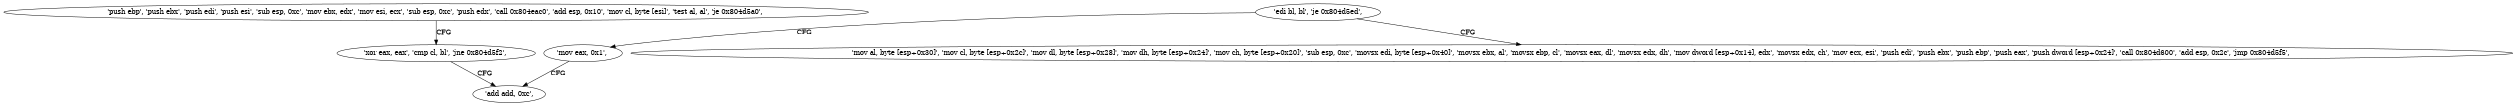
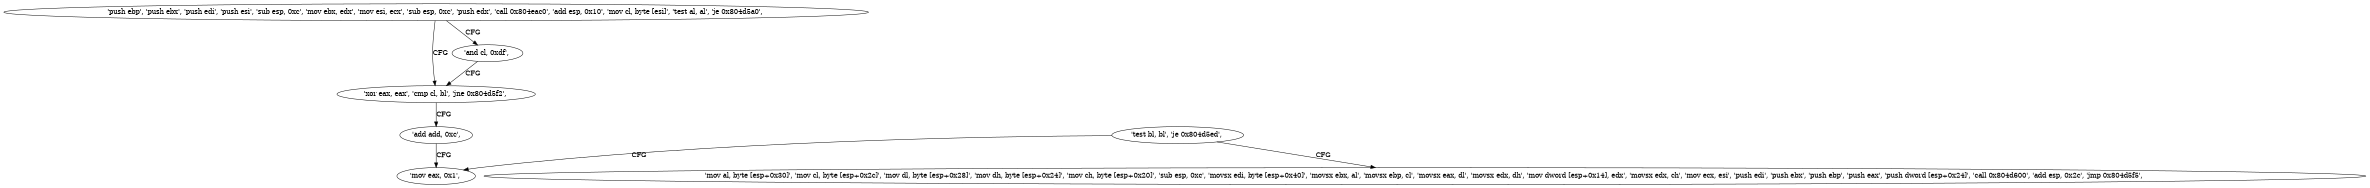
node "'edi bl, bl', 'je 0x804d5ed',": label "'edi bl, bl', 'je 0x804d5ed'," -> "'test bl, bl', 'je 0x804d5ed',"
node "'and cl, 0xdf',": added
edge "'mov eax, 0x1'," -> "'add add, 0xc',": reversed
